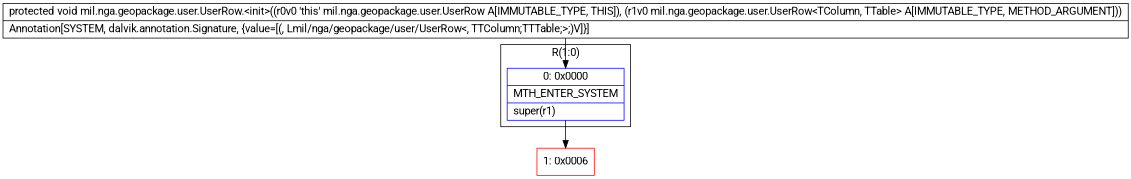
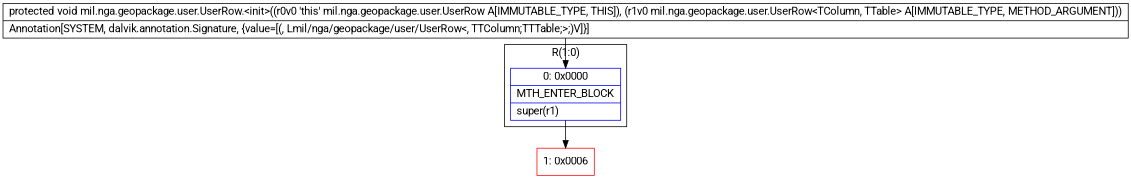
node "0: 0x0000": text "MTH_ENTER_SYSTEM" -> "MTH_ENTER_BLOCK"
